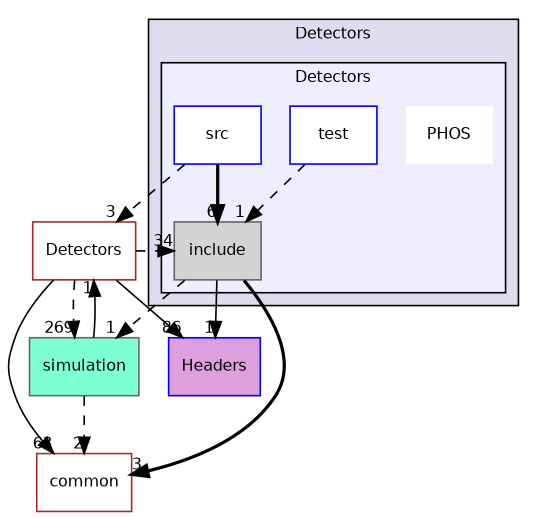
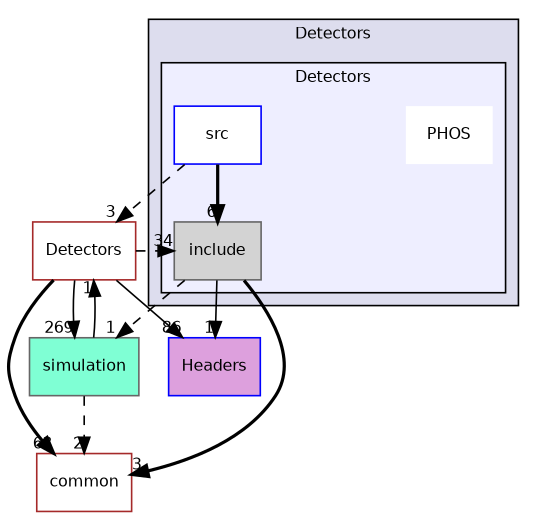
node "test": removed
edge "Detectors" -> "simulation": style dashed -> solid
edge "Detectors" -> "common": style solid -> bold
